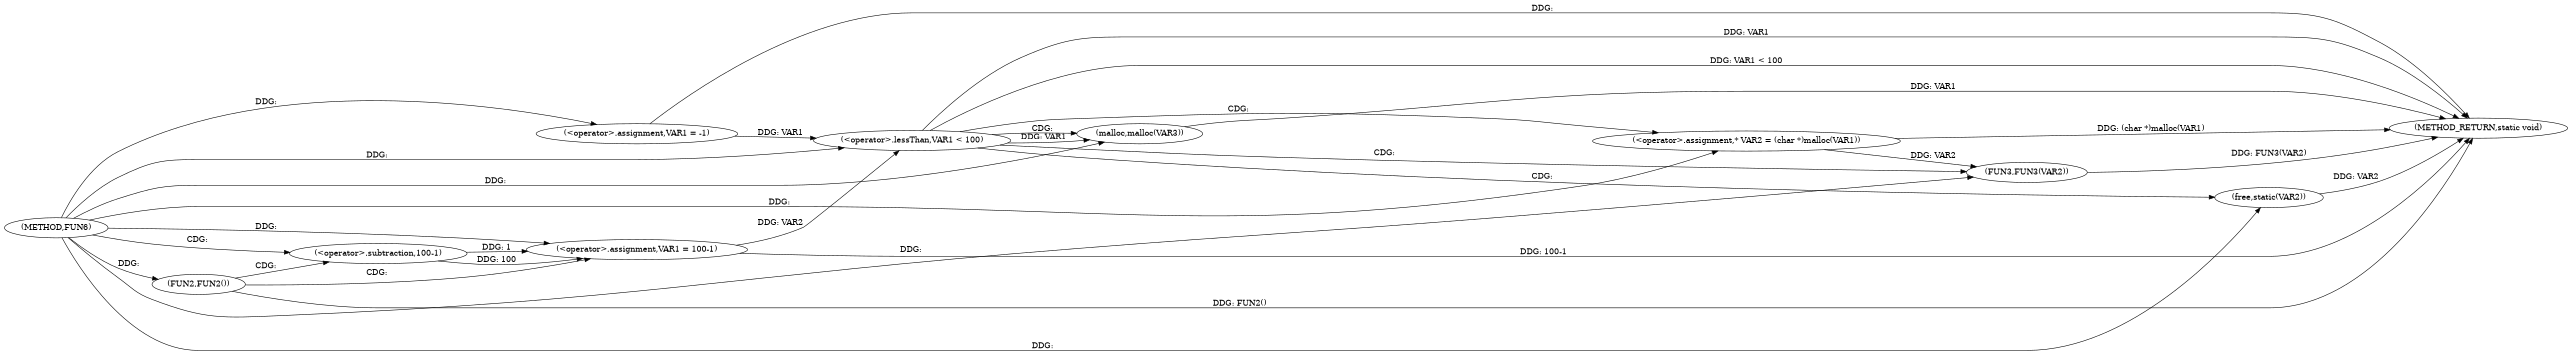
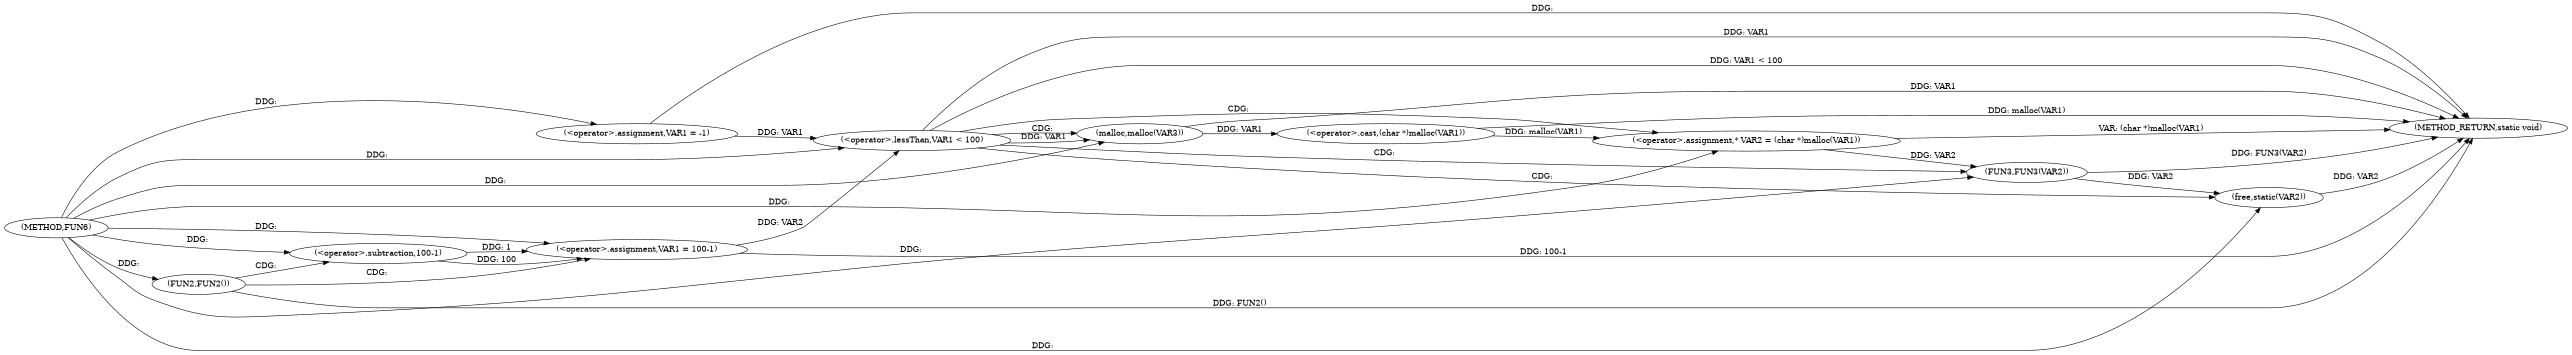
edge "(<operator>.assignment,* VAR2 = (char *)malloc(VAR1))" -> "(METHOD_RETURN,static void)": label "DDG: (char *)malloc(VAR1)" -> "VAR: (char *)malloc(VAR1)"
node "(<operator>.cast,(char *)malloc(VAR1))": added
edge "(FUN3,FUN3(VAR2))" -> "(free,static(VAR2))": added, label "DDG: VAR2"
edge "(METHOD,FUN6)" -> "(<operator>.subtraction,100-1)": label "CDG: " -> "DDG: "
